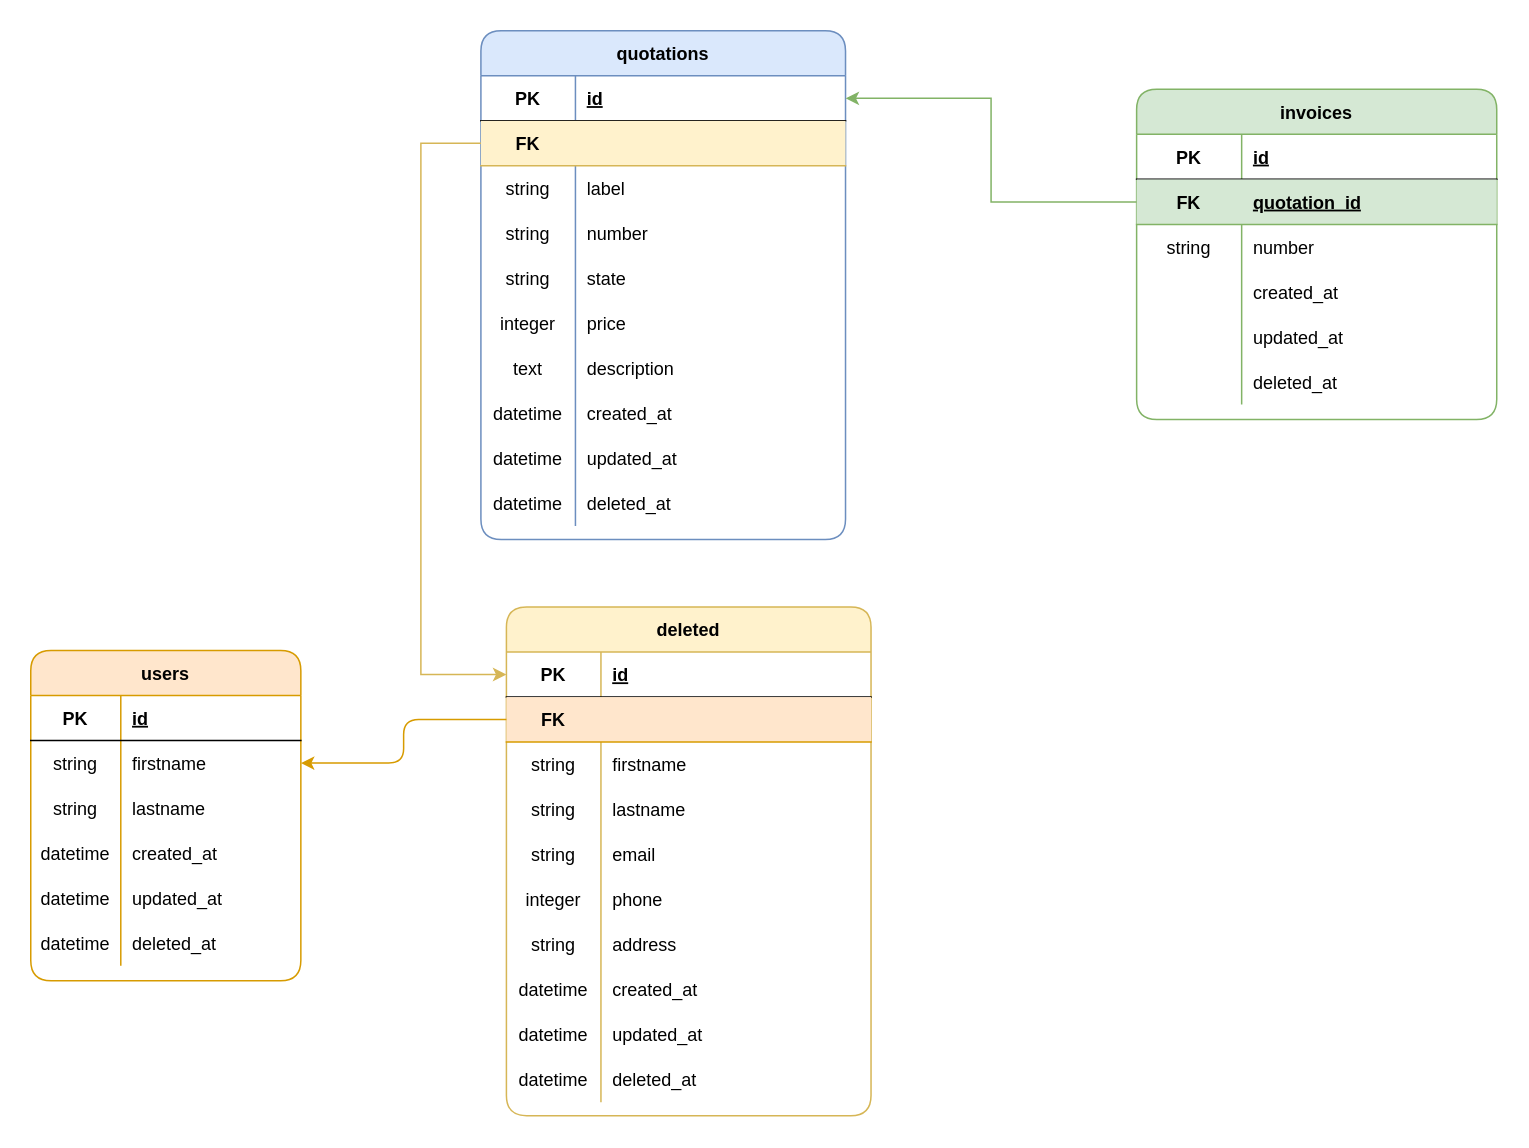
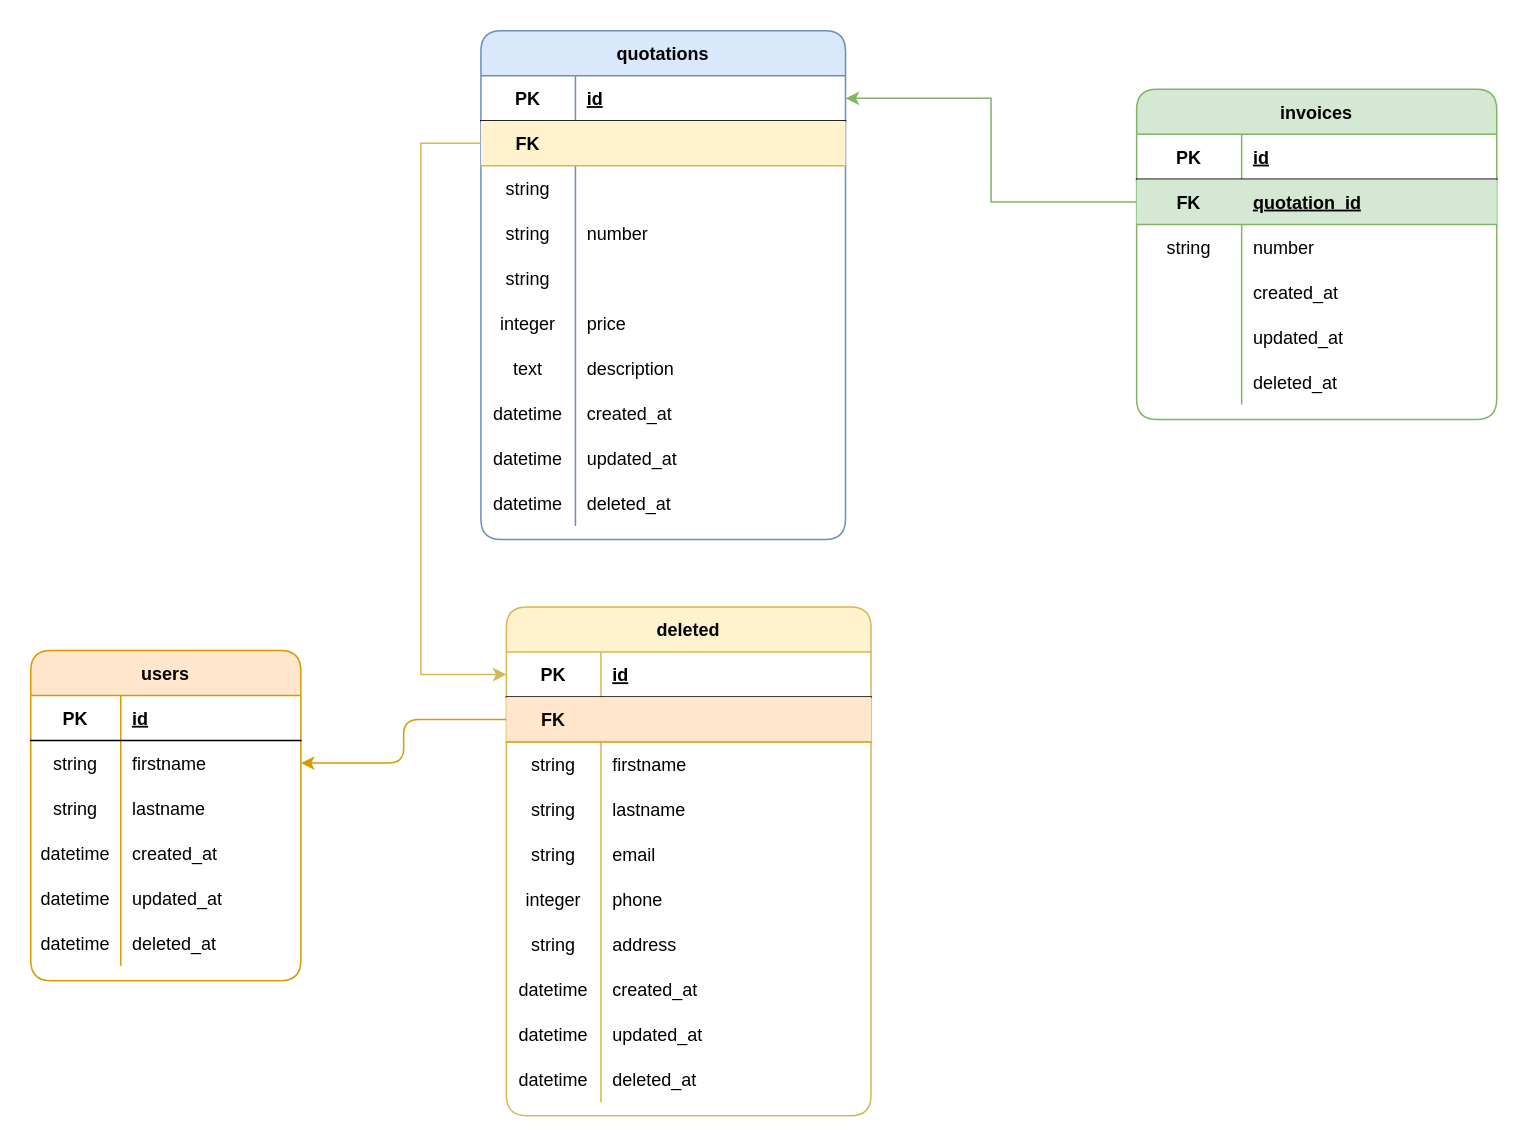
node "label": removed
node "state": removed
